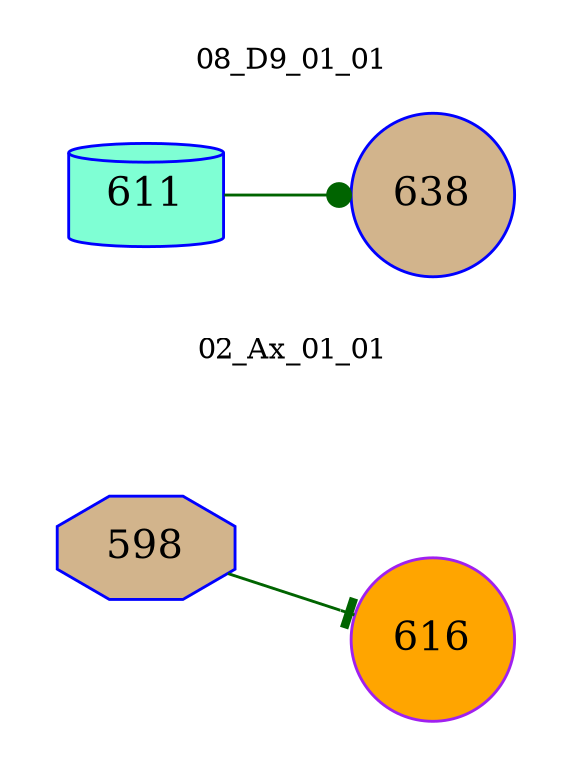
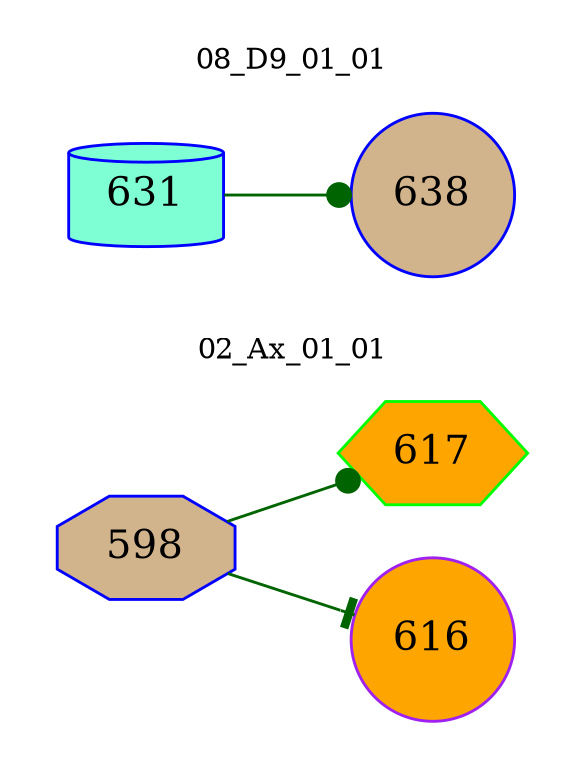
node "611": label "611" -> "631"
node "617": added
